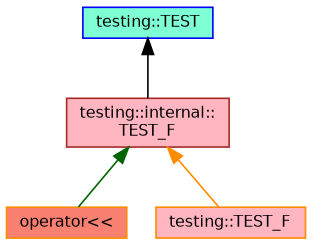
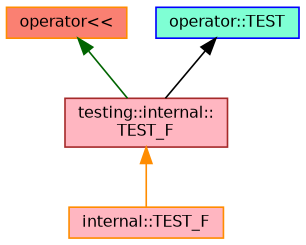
node "testing::TEST": label "testing::TEST" -> "operator::TEST"
edge "operator<<" -> "testing::internal:: TEST_F": reversed
node "testing::TEST_F": label "testing::TEST_F" -> "internal::TEST_F"
